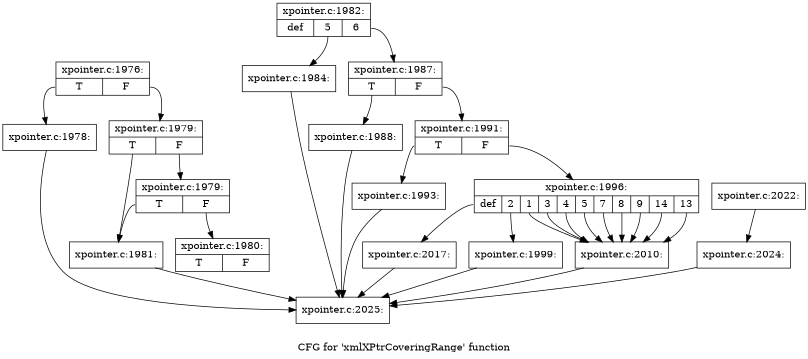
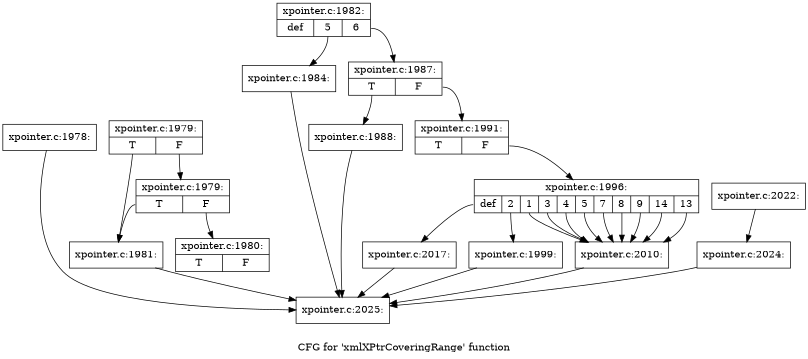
node "xpointer.c:1976:": removed
node "xpointer.c:1993:": removed
